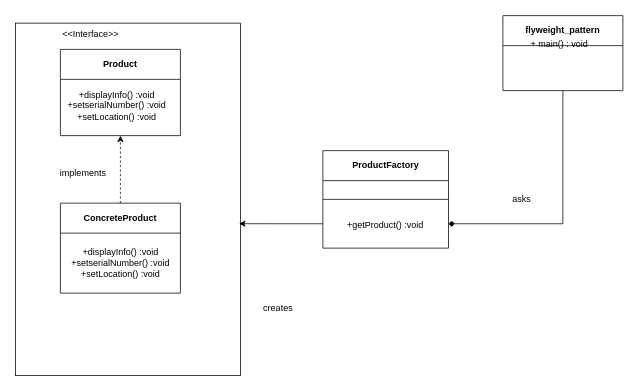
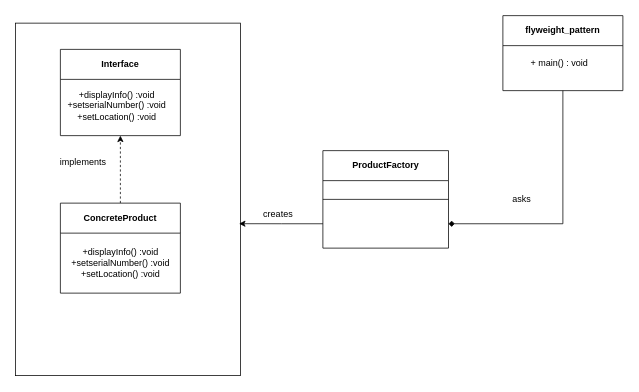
node "<<Interface>>": removed
node "+ main() : void": moved (559, 49) -> (559, 68)
node "Product": label "Product" -> "Interface"
node "implements": moved (83, 173) -> (83, 162)
node "+getProduct() :void": removed
node "creates": moved (278, 308) -> (278, 214)
